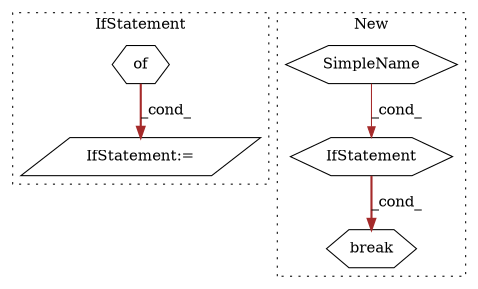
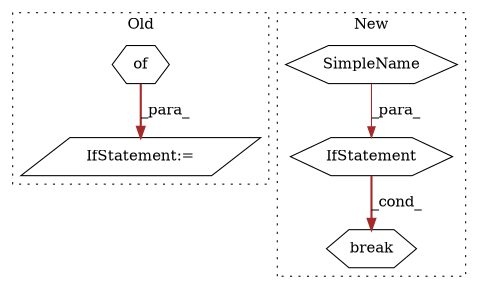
cluster "IfStatement": label "IfStatement" -> "Old"
edge "of" -> "IfStatement:=": label "_cond_" -> "_para_"
edge "SimpleName" -> "IfStatement": label "_cond_" -> "_para_"
